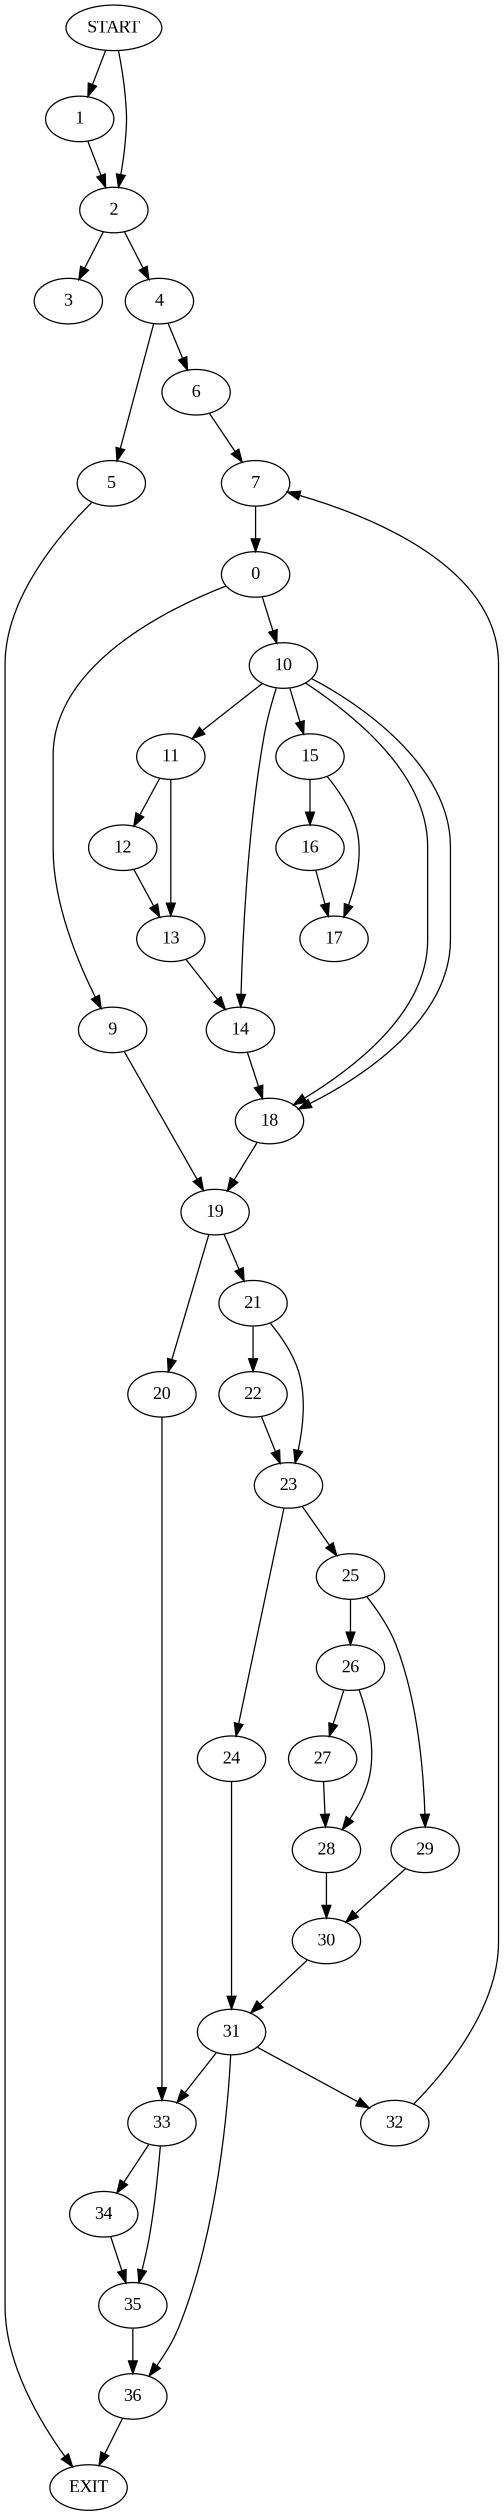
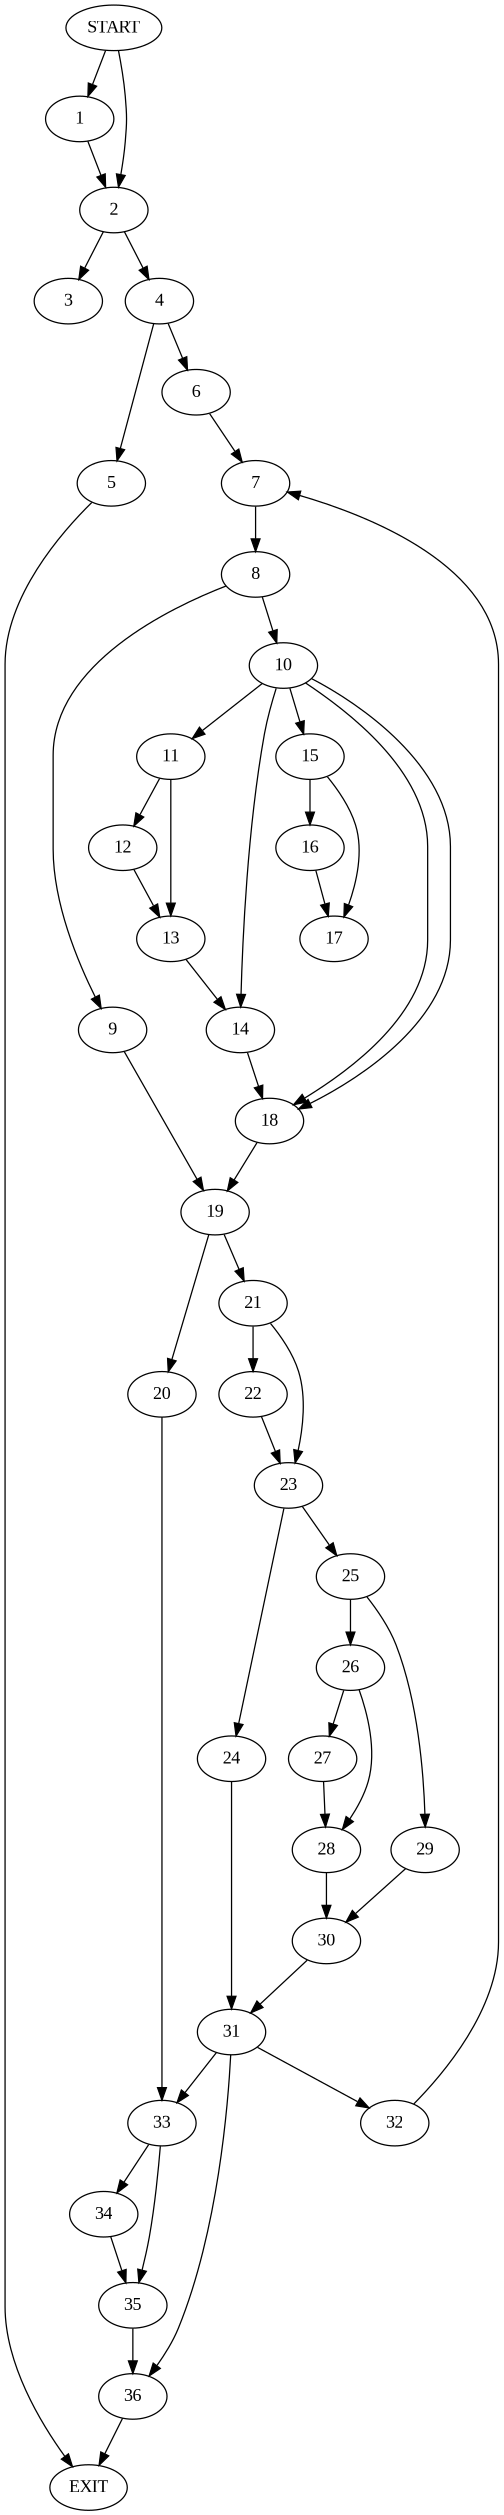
node "0": label "0" -> "8"
